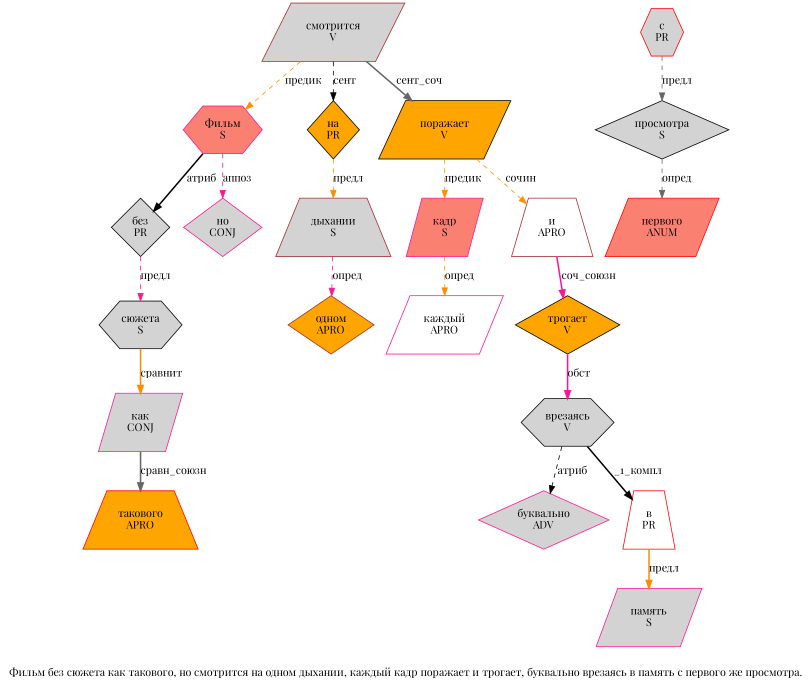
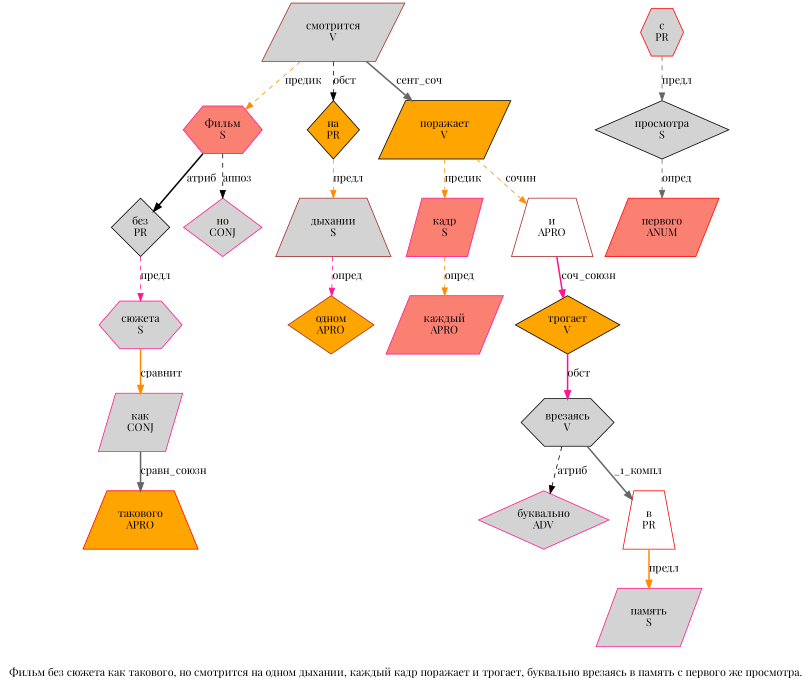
edge "смотрится V" -> "на PR": label "сент" -> "обст"
edge "Фильм S" -> "но CONJ": color deeppink -> black
node "сюжета S": color black -> deeppink
node "каждый APRO": fillcolor white -> salmon
edge "врезаясь V" -> "в PR": color black -> gray40
